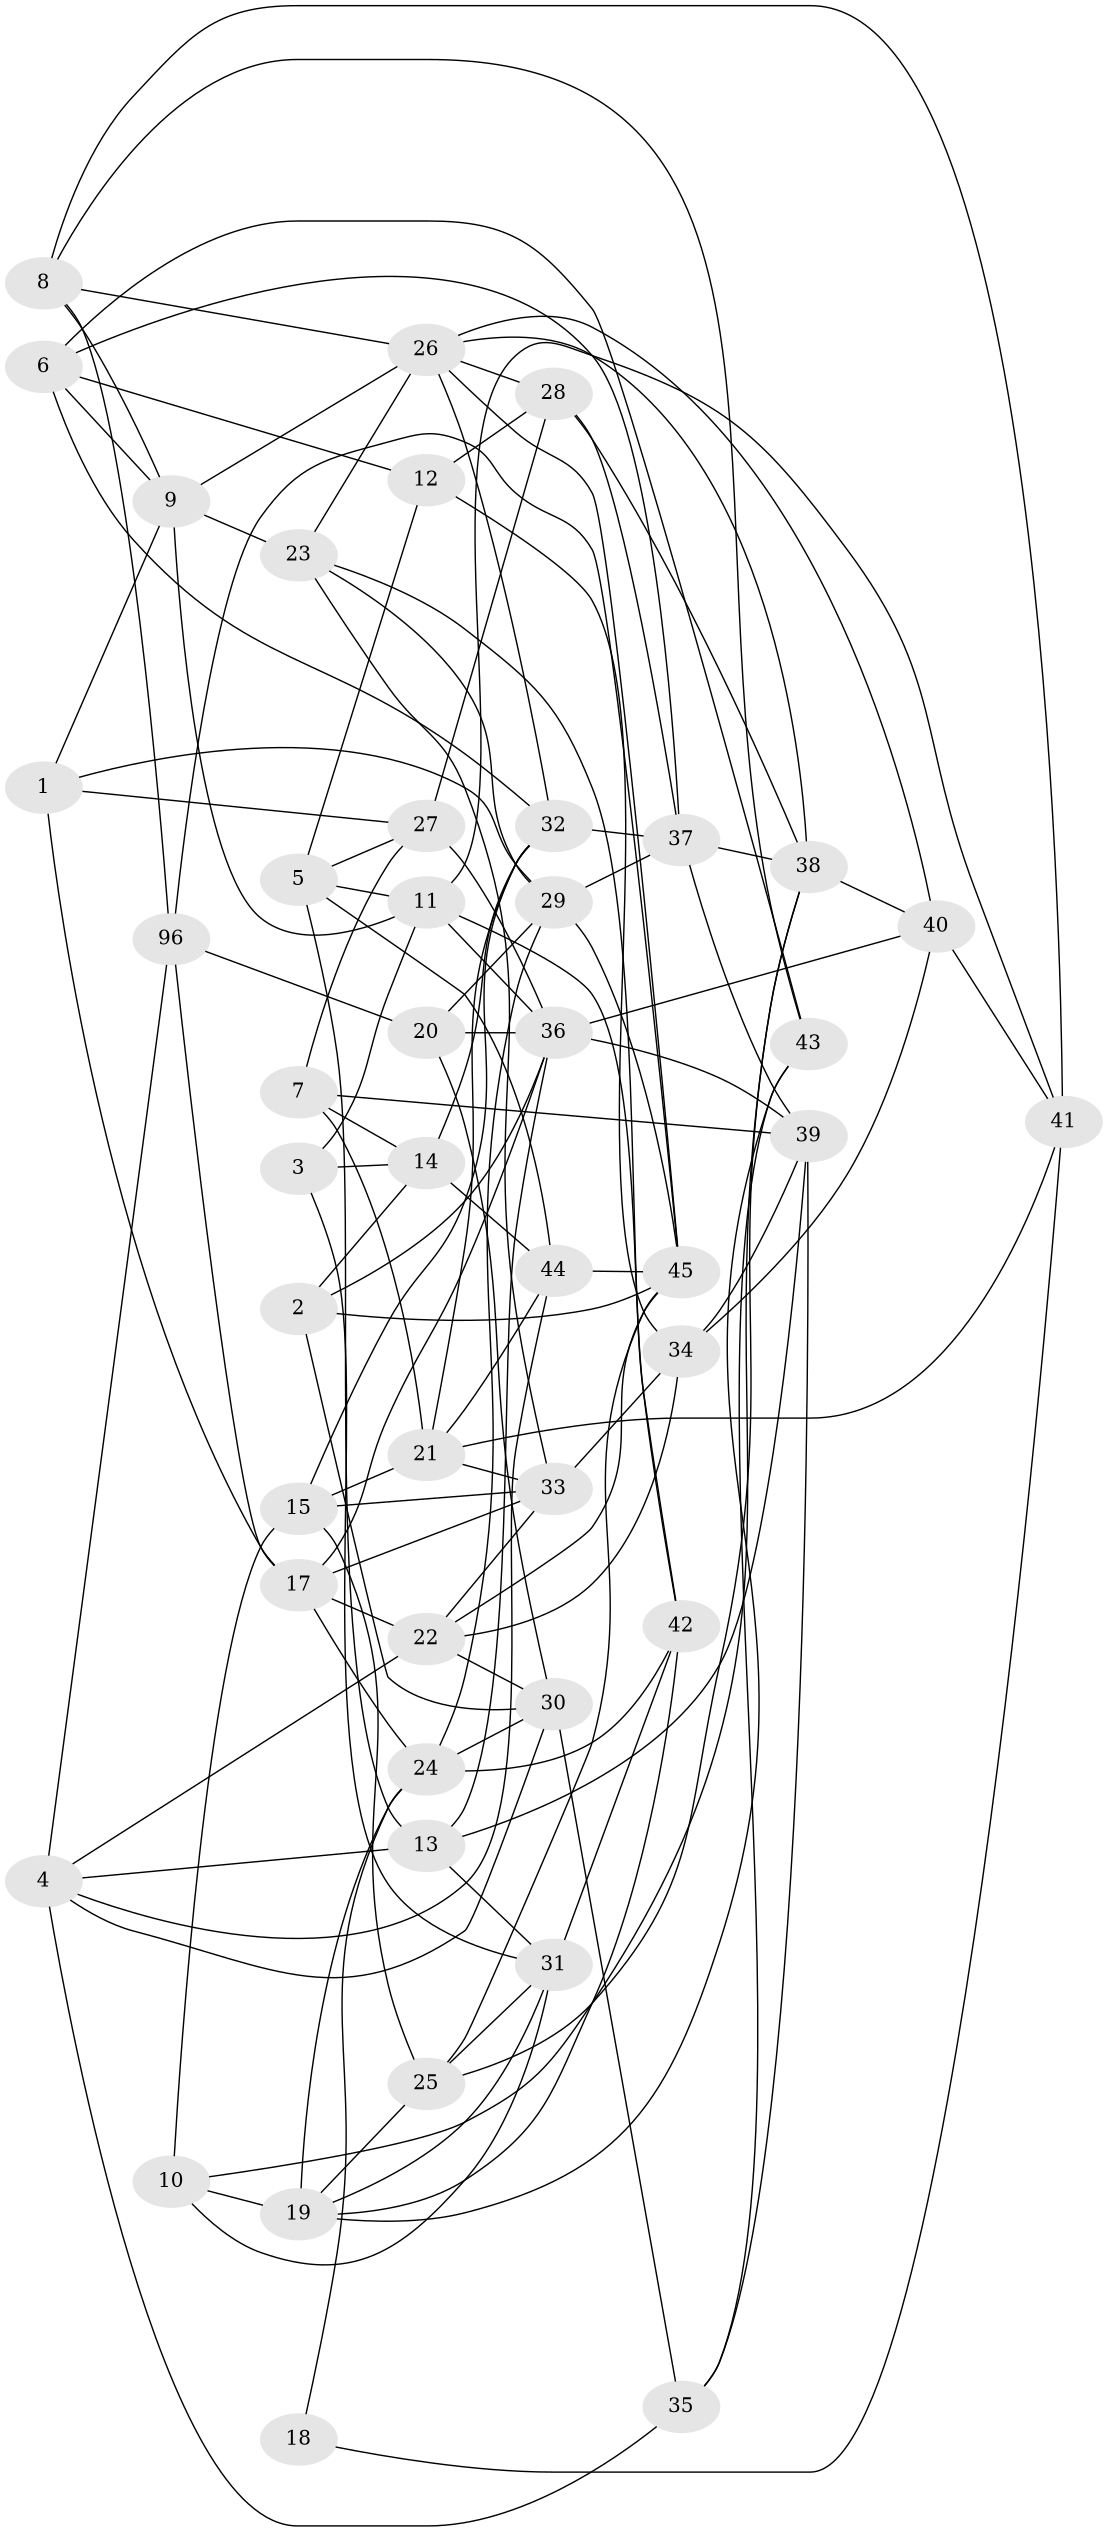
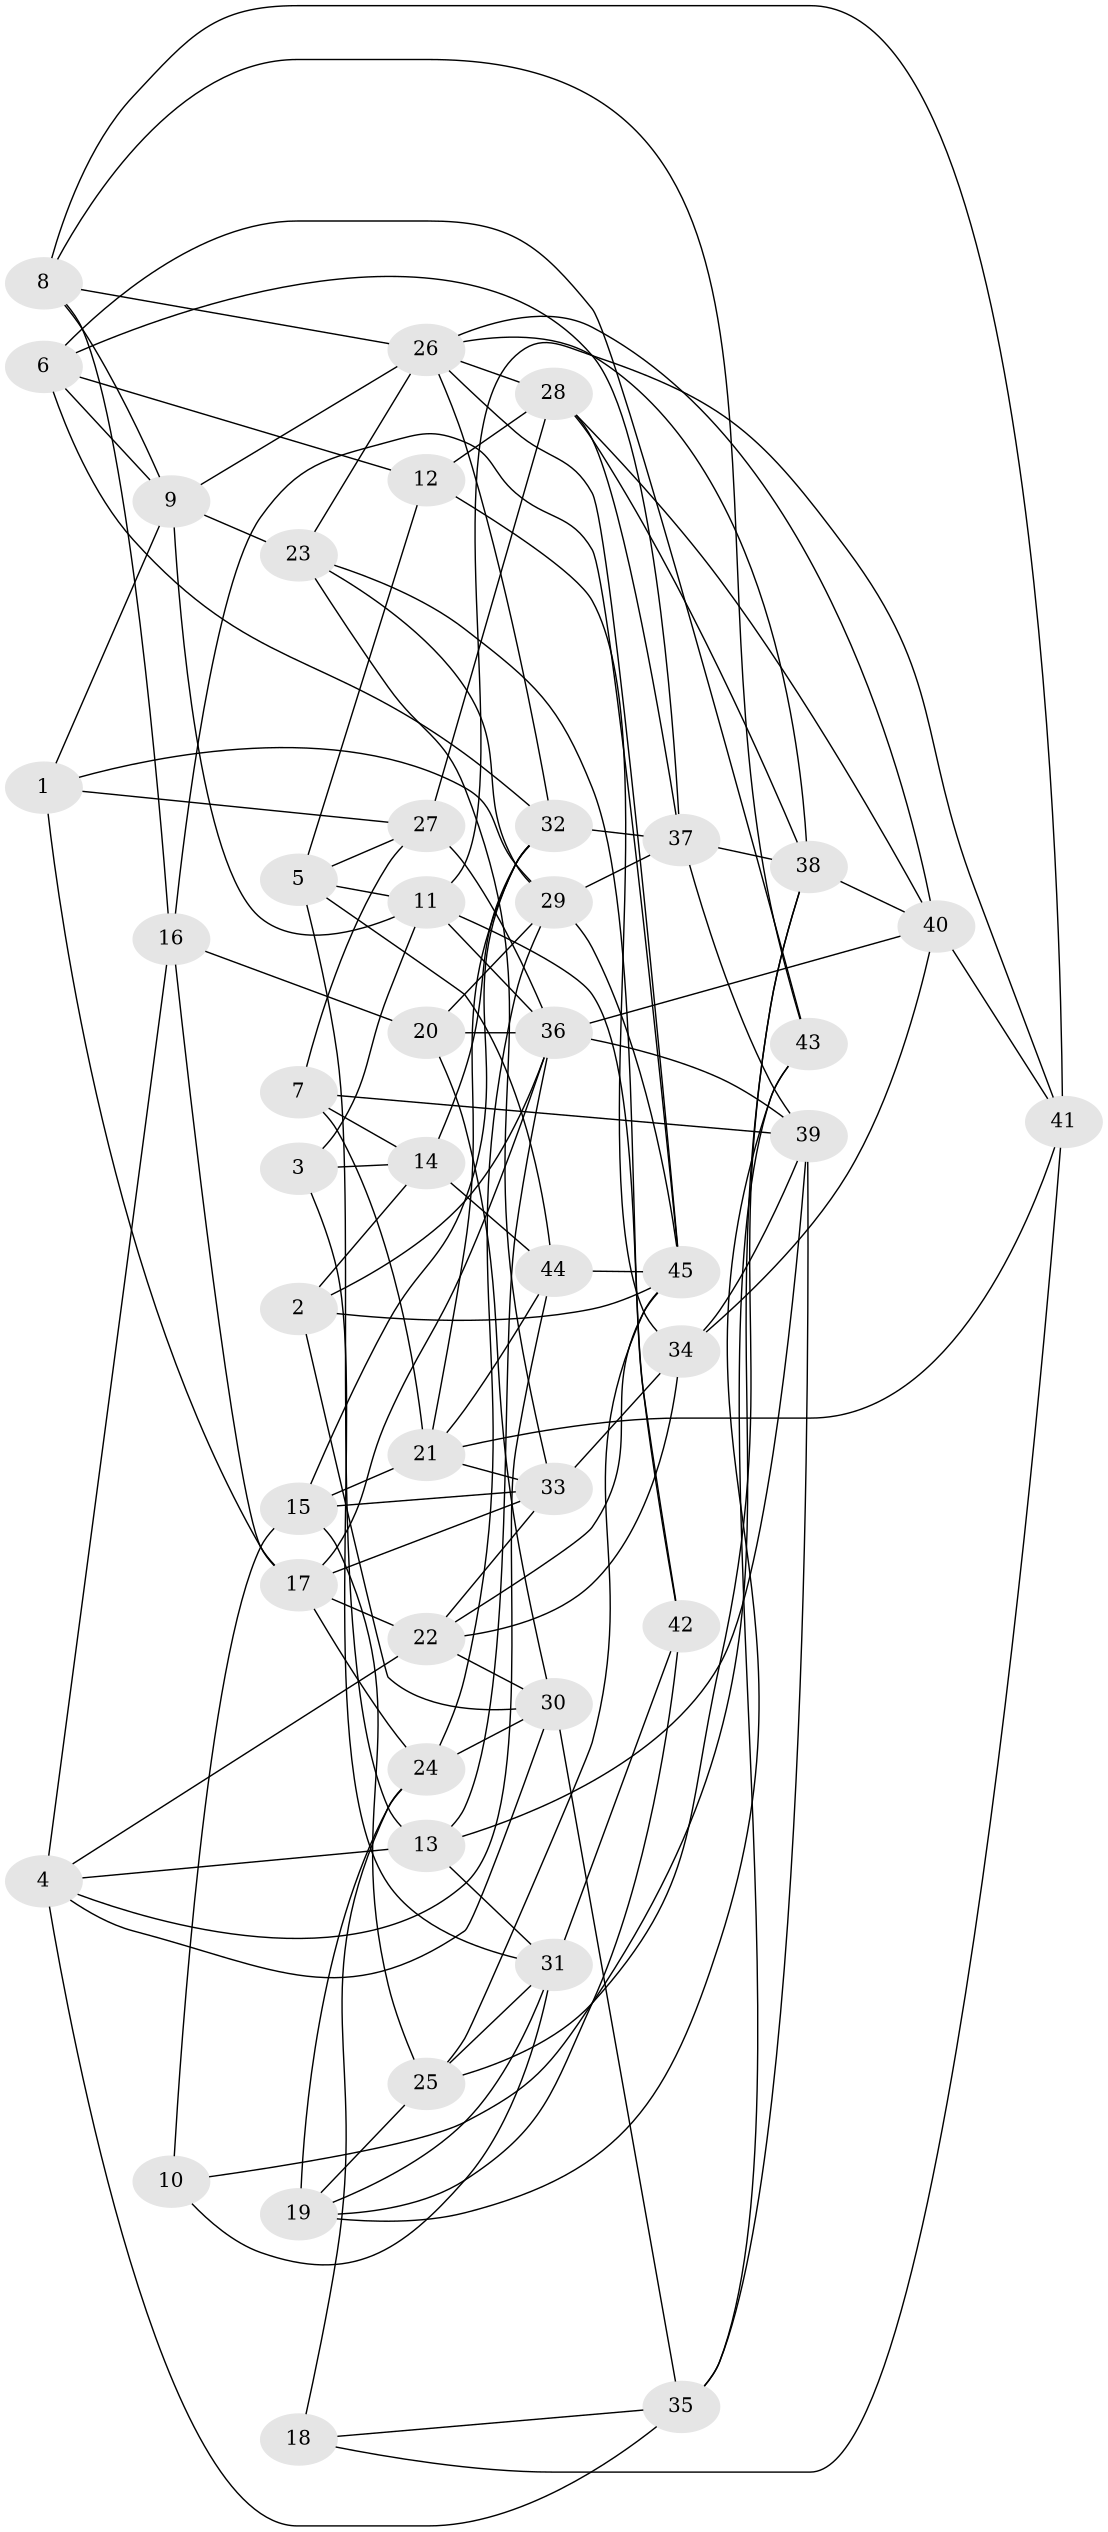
edge "28" -- "40": added
node "96": label "96" -> "16"
edge "42" -- "24": removed
edge "10" -- "19": removed
edge "35" -- "18": added
